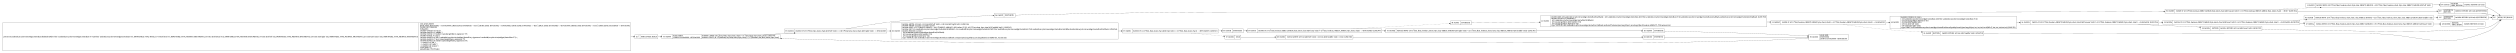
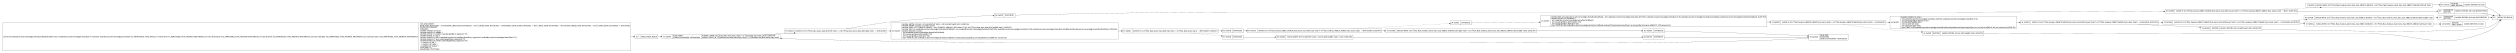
node "57: 0x0012": text "EDGE" -> "SYNTHETIC"
